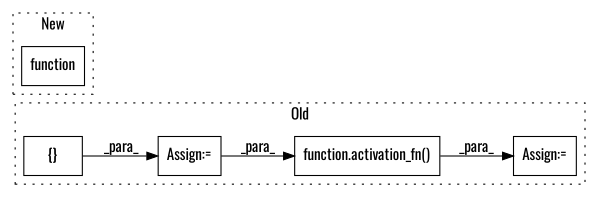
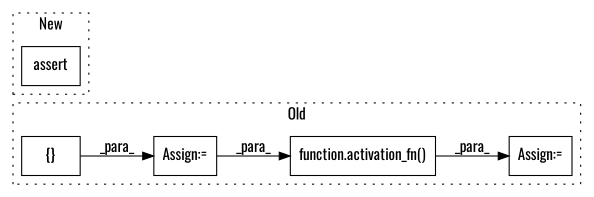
node "function": label "function" -> "assert"
